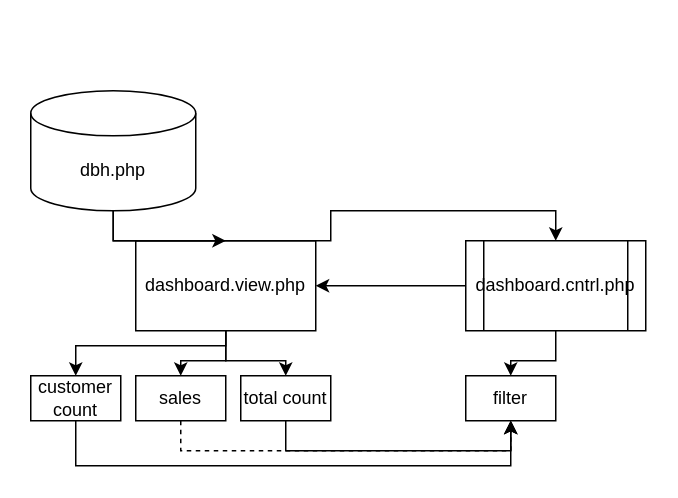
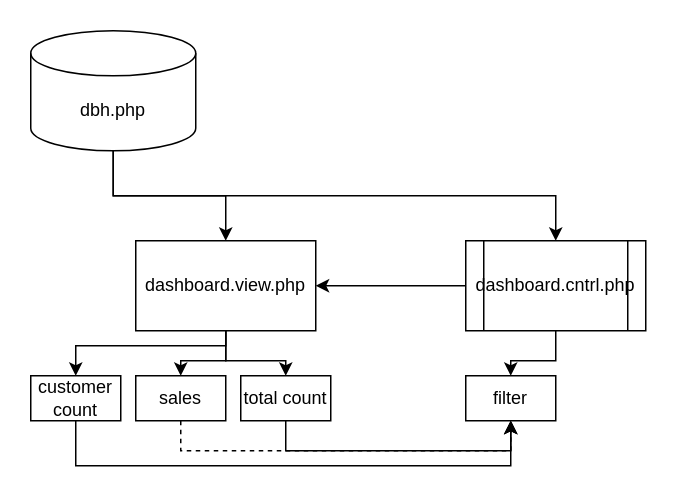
node "dbh.php": moved (113, 151) -> (113, 91)
